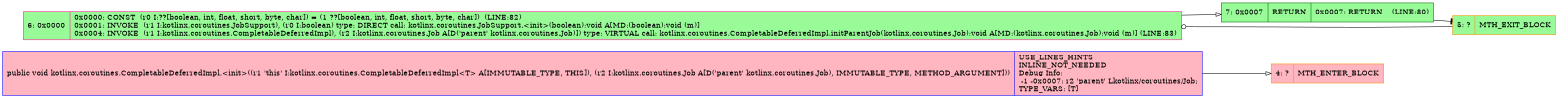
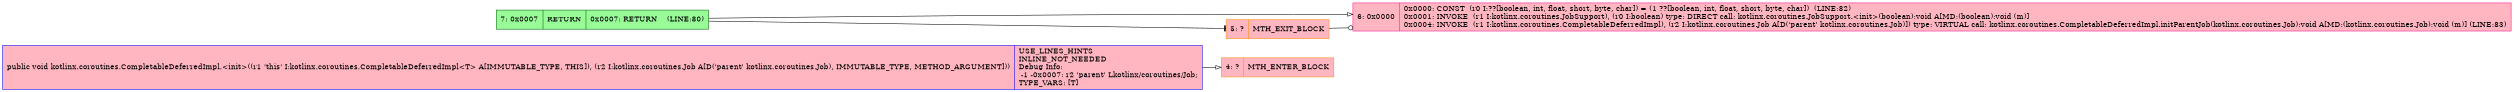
edge "6: 0x0000" -> "7: 0x0007": reversed
node "5: ?": fillcolor palegreen -> lightpink
node "6: 0x0000": fillcolor palegreen -> lightpink
